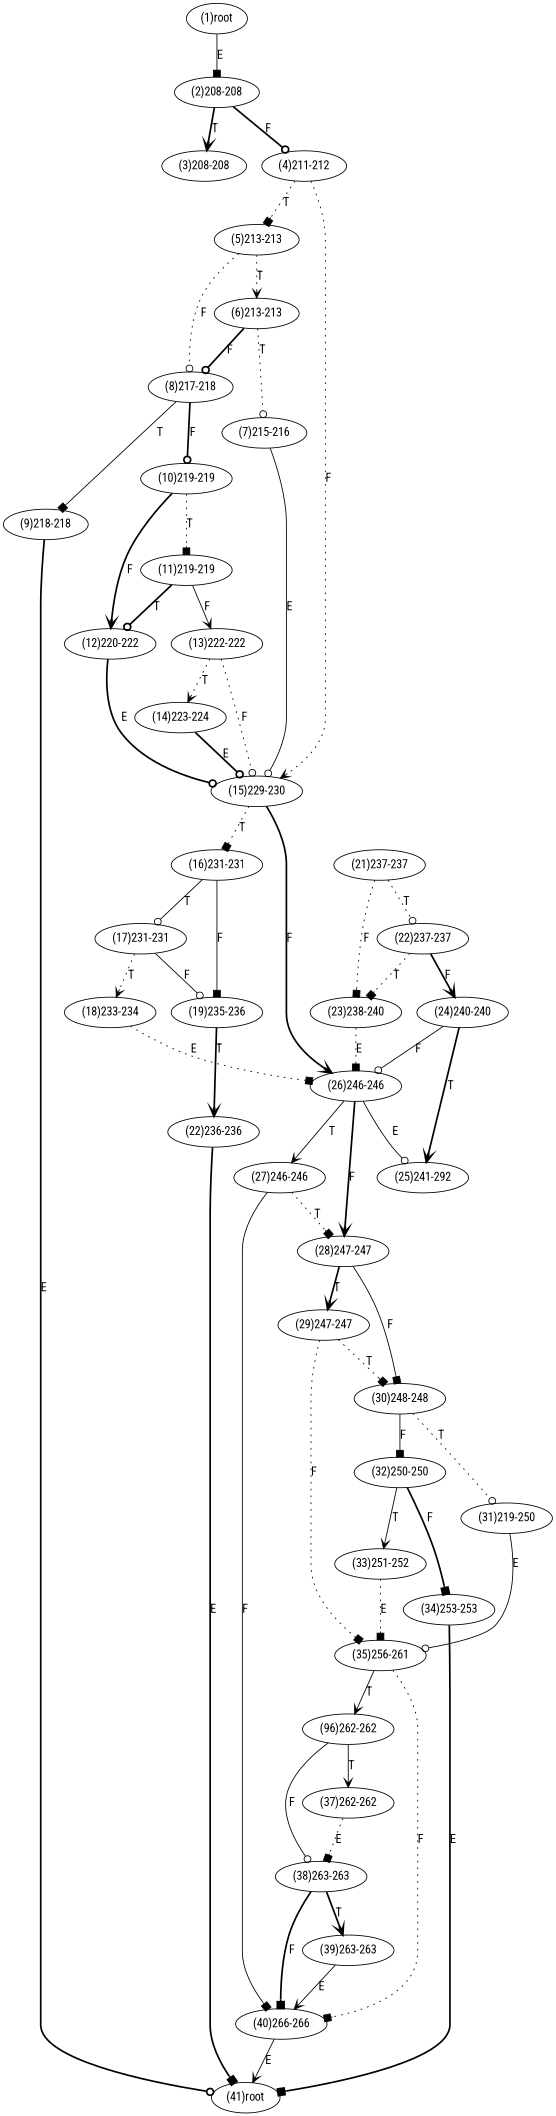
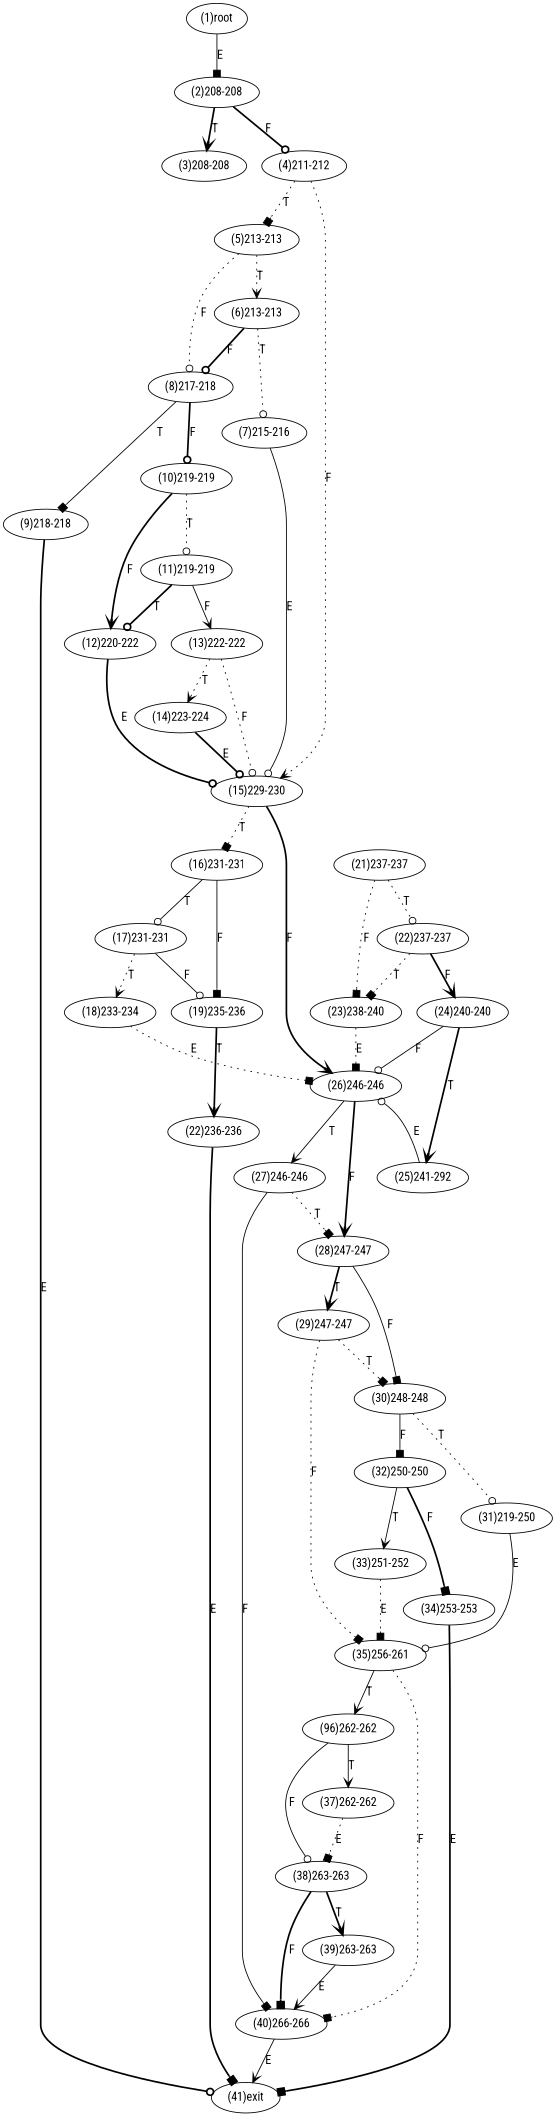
edge "(10)219-219" -> "(11)219-219": arrowhead box -> odot
edge "(26)246-246" -> "(25)241-292": reversed
node "(41)root": label "(41)root" -> "(41)exit"
